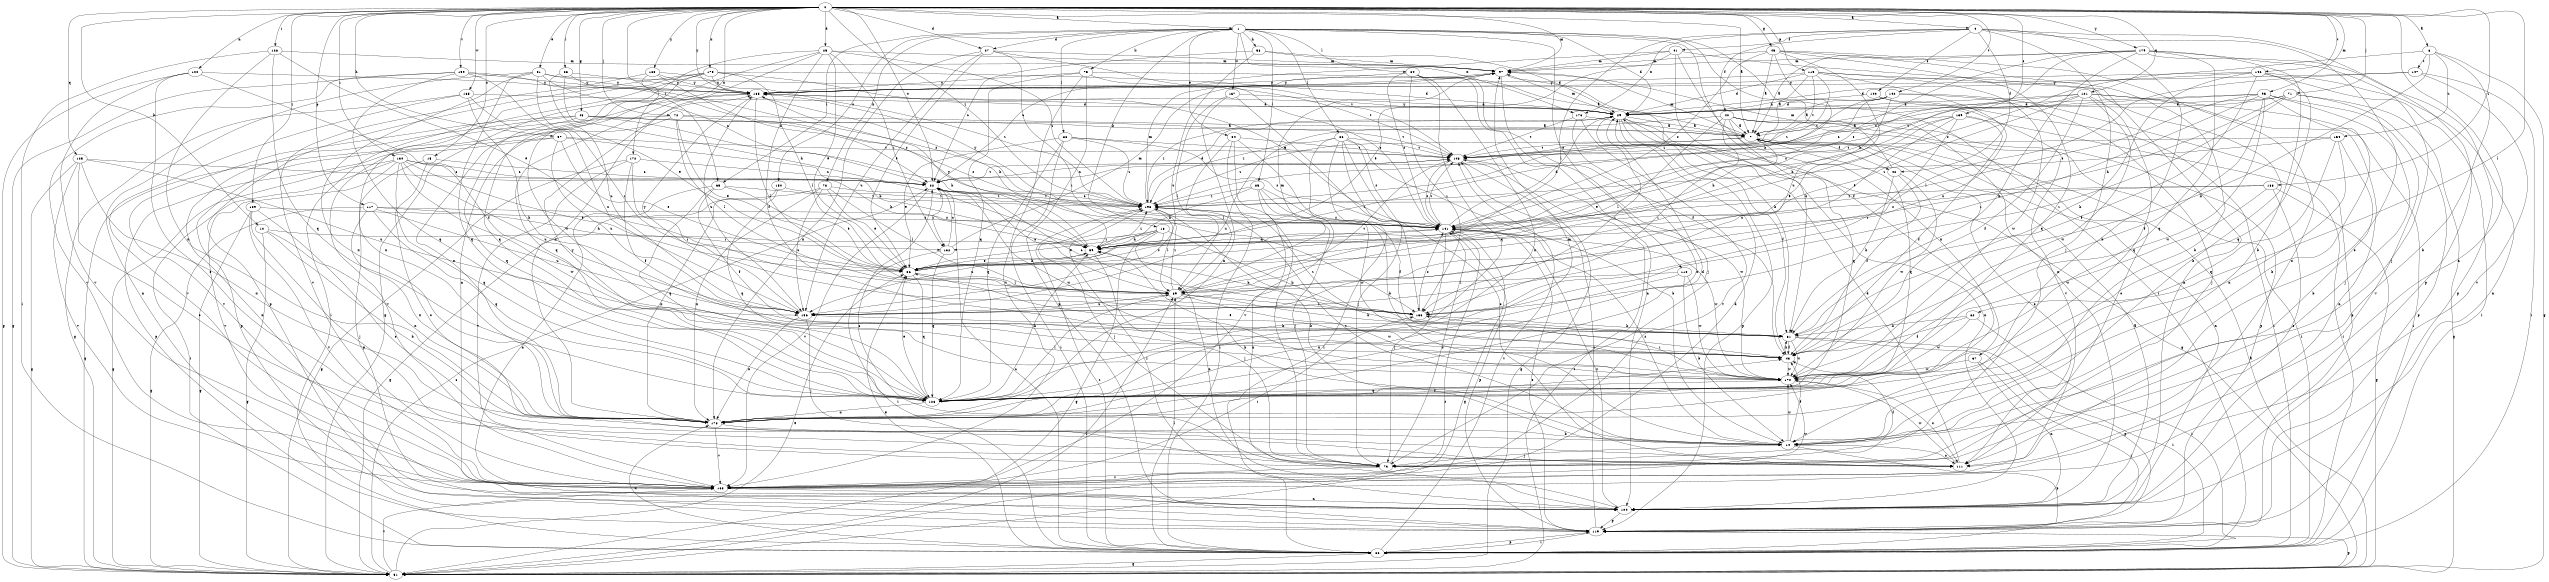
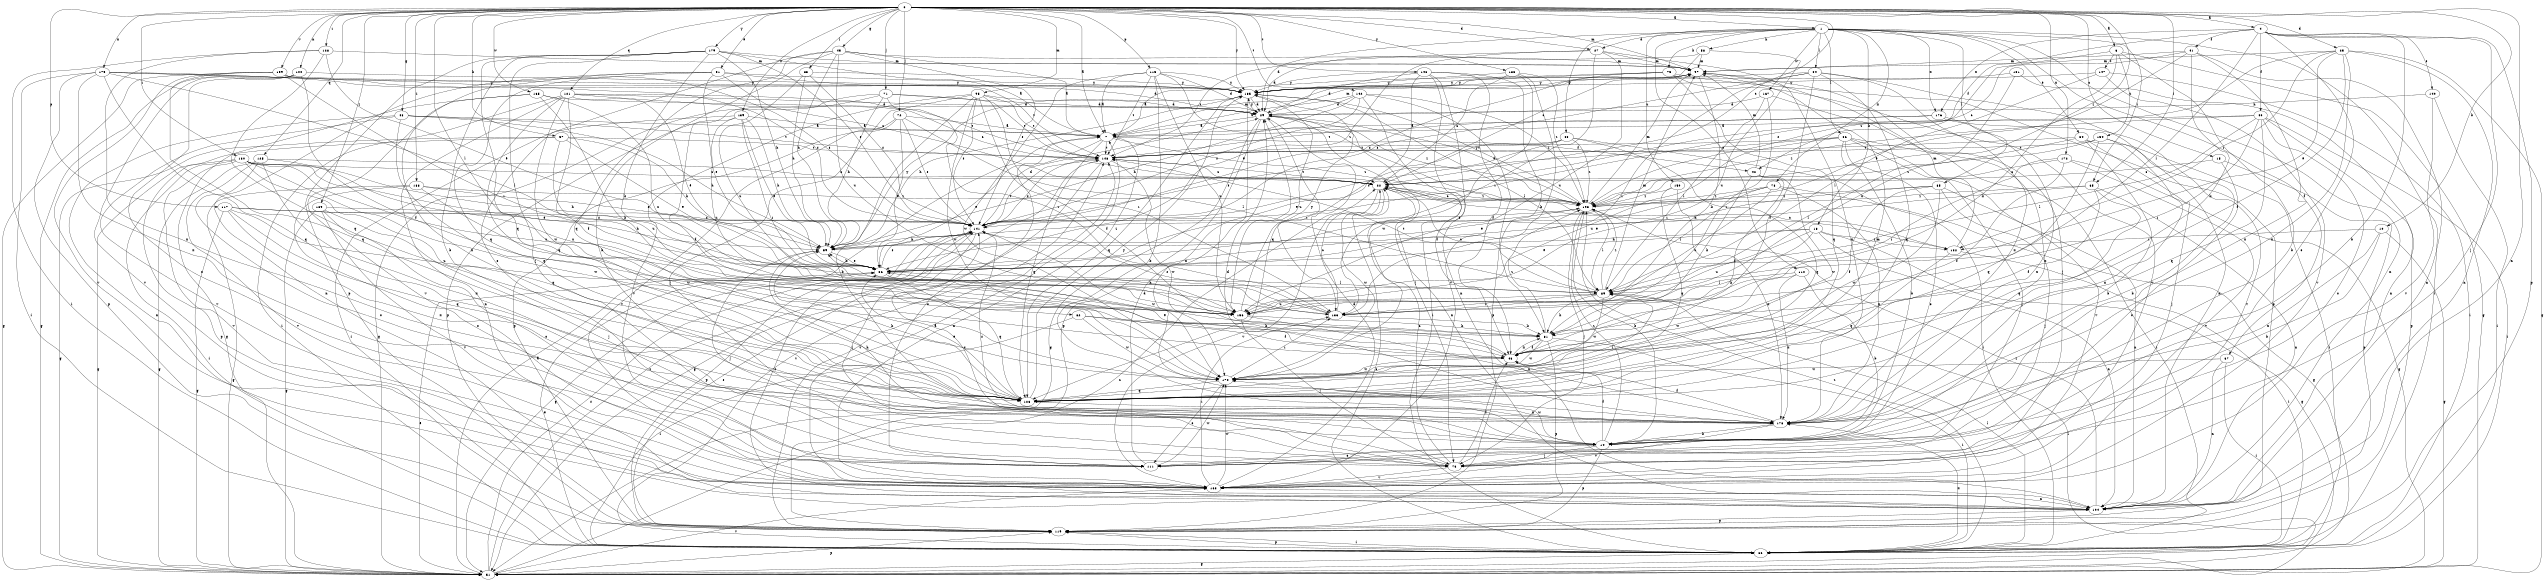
node "131": added
